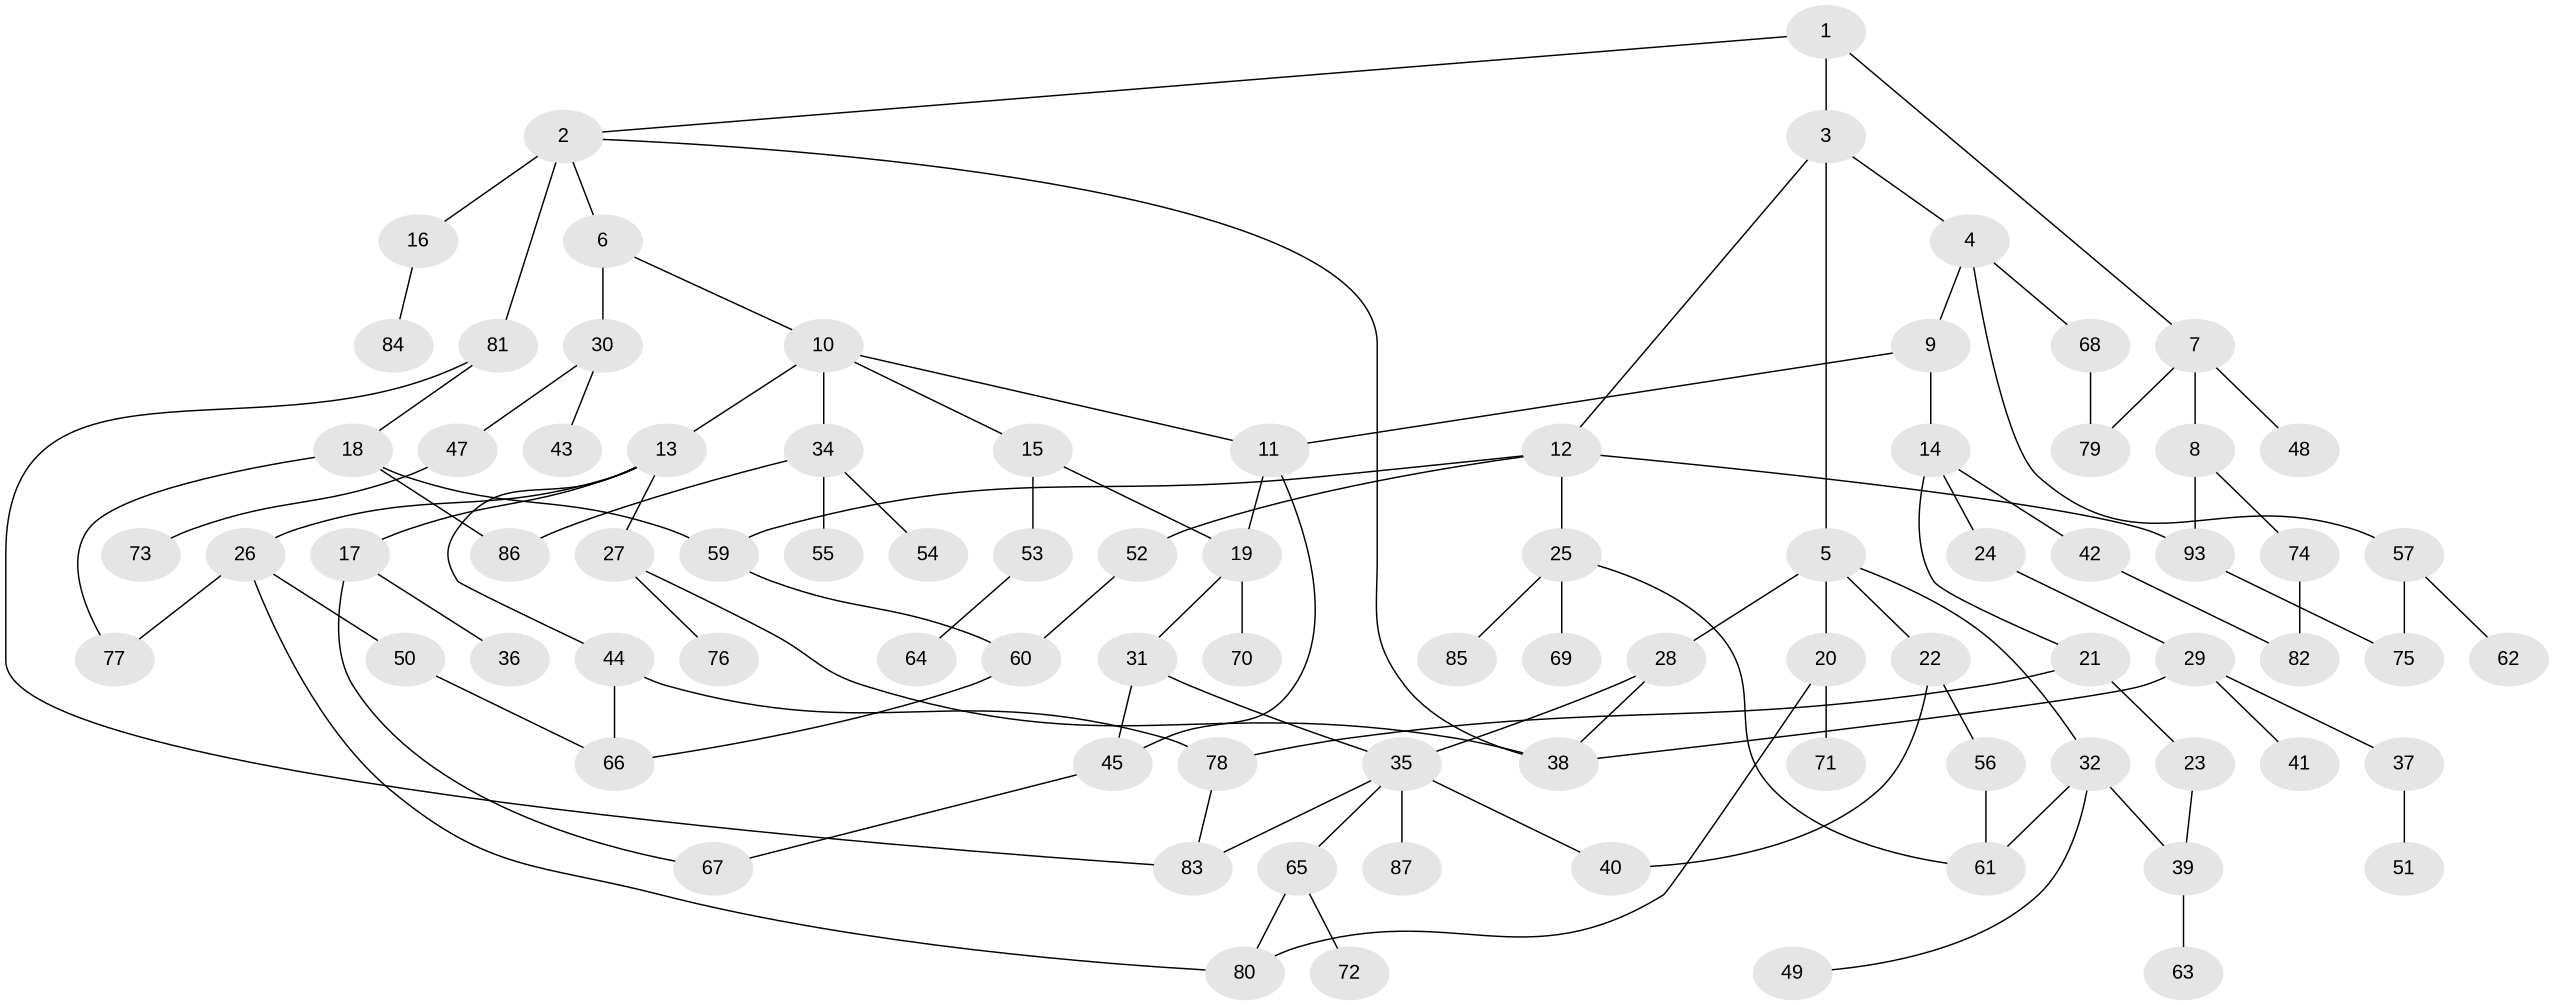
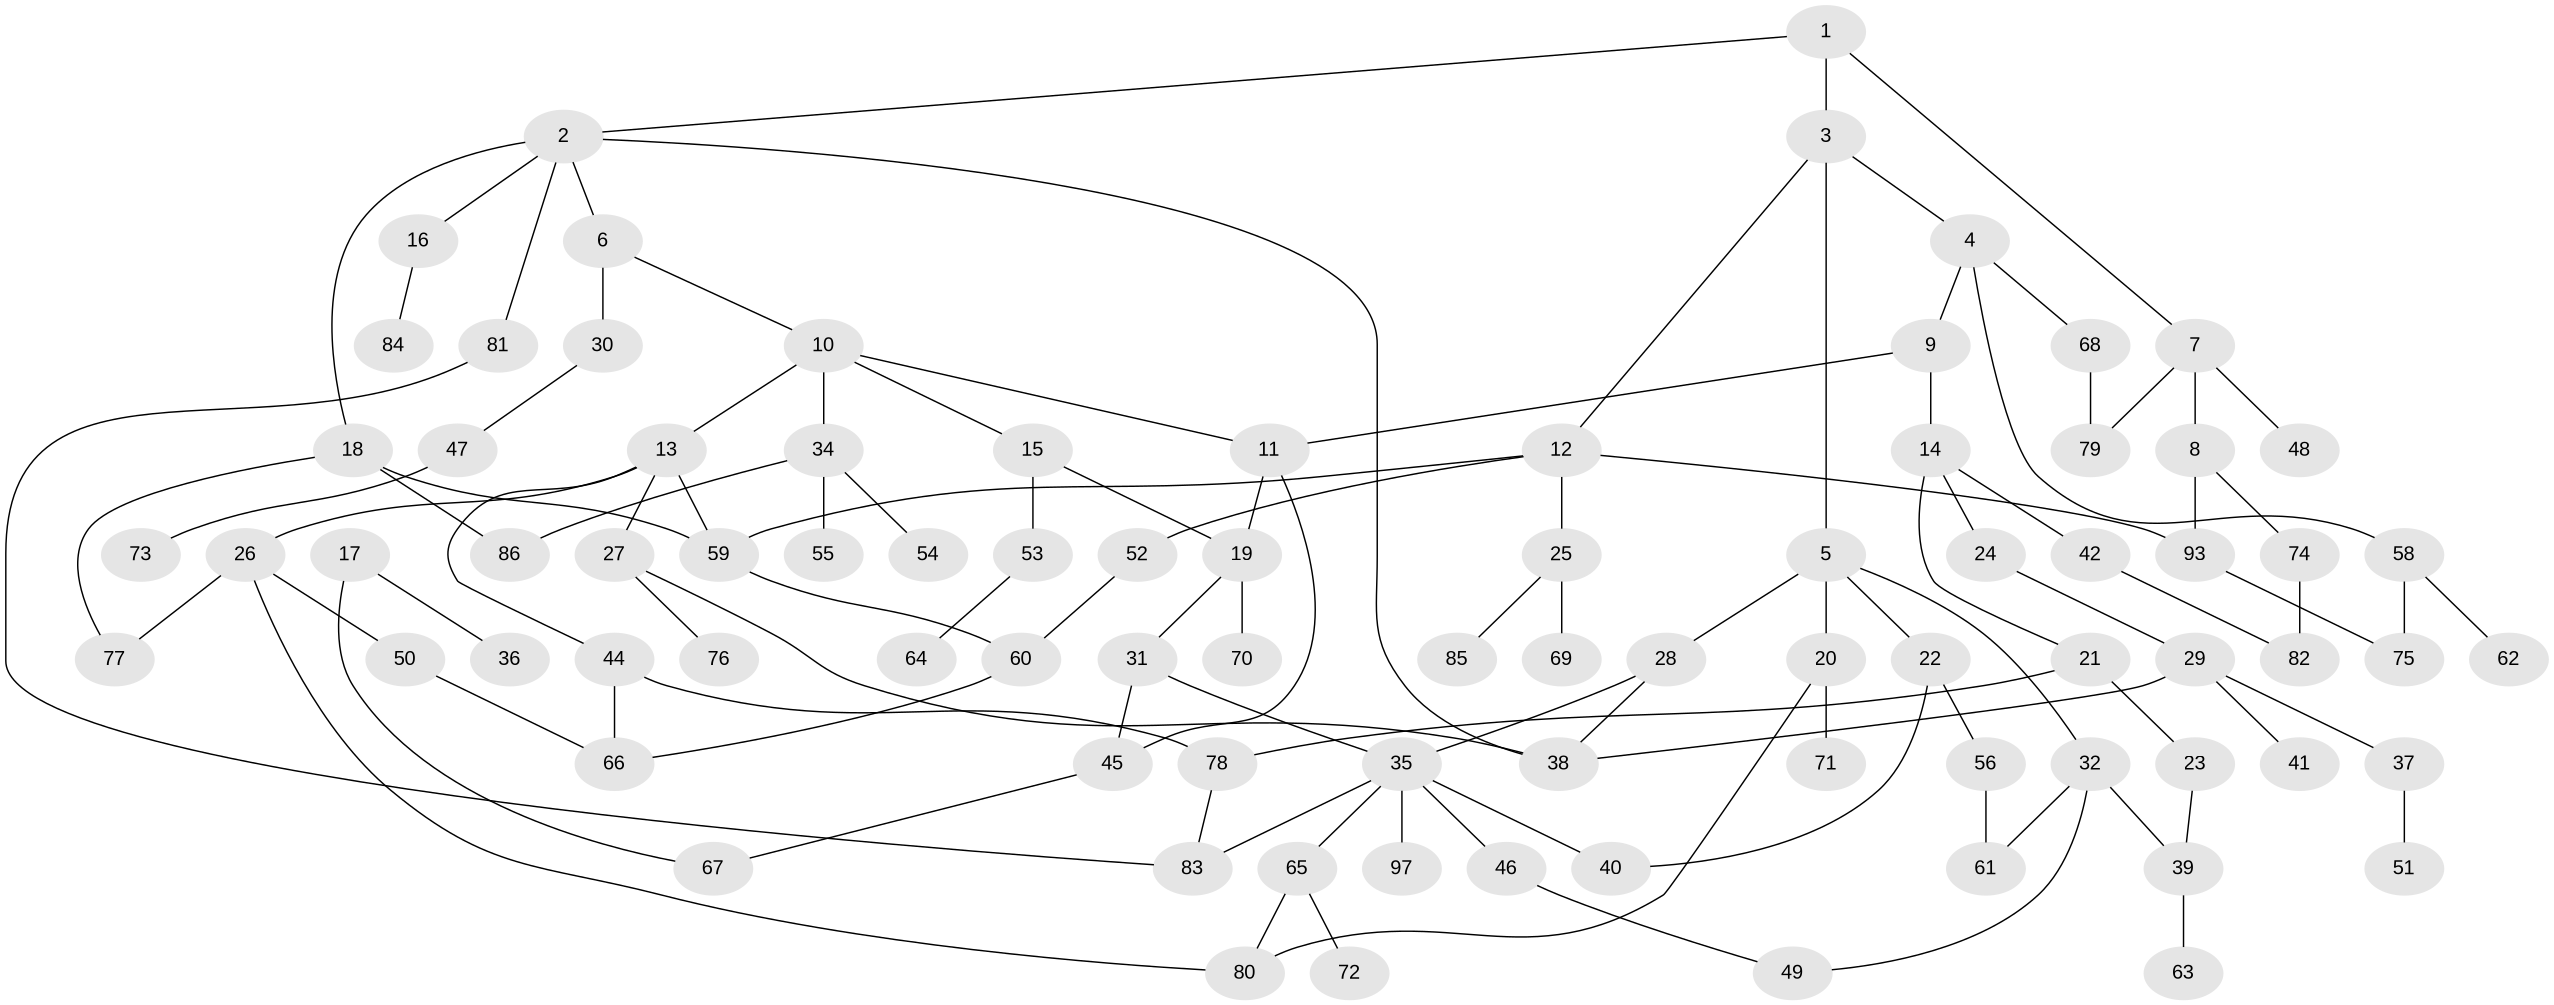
edge "81" -- "18": now "2" -- "18"
node "43": removed
edge "13" -- "17": now "13" -- "59"
node "57": label "57" -> "58"
edge "25" -- "61": removed
node "87": label "87" -> "97"
node "46": added
